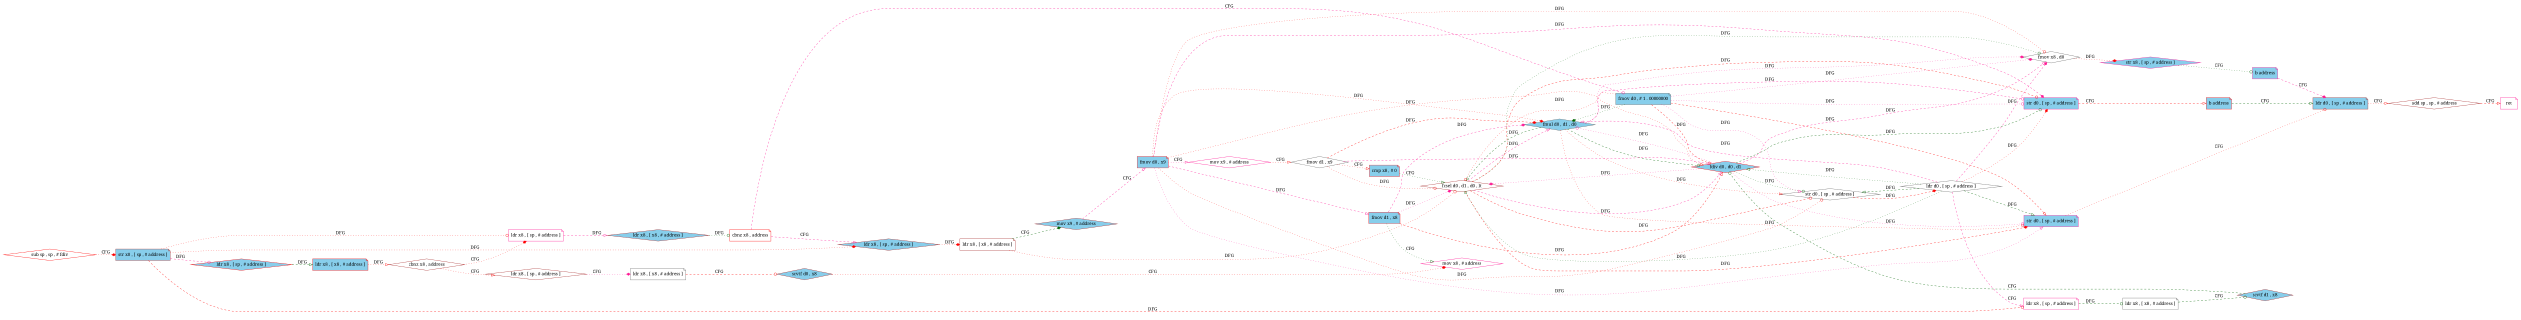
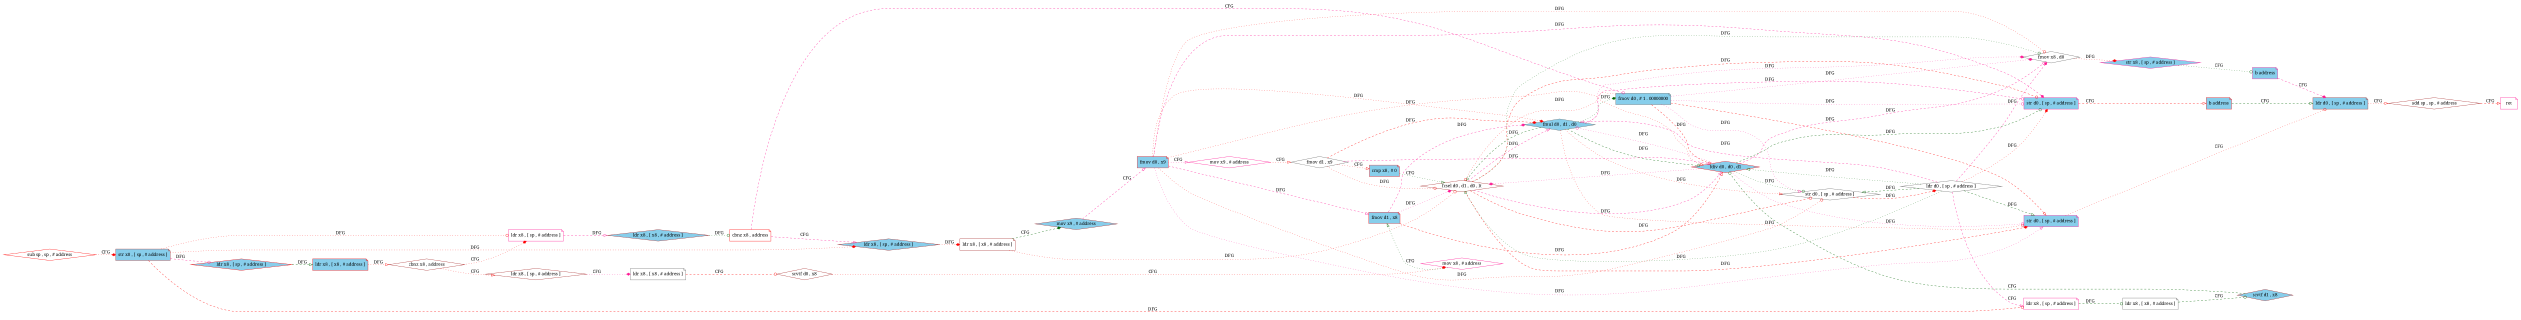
edge "fmov d0 , # 1 . 00000000" -> "fmul d0 , d1 , d0": reversed
edge "fmov d1 , x8" -> "mov x8 , # address": reversed
node "sub sp , sp , # fdiv": label "sub sp , sp , # fdiv" -> "sub sp , sp , # address"
node "scvtf d0 , x8": fillcolor skyblue -> white
